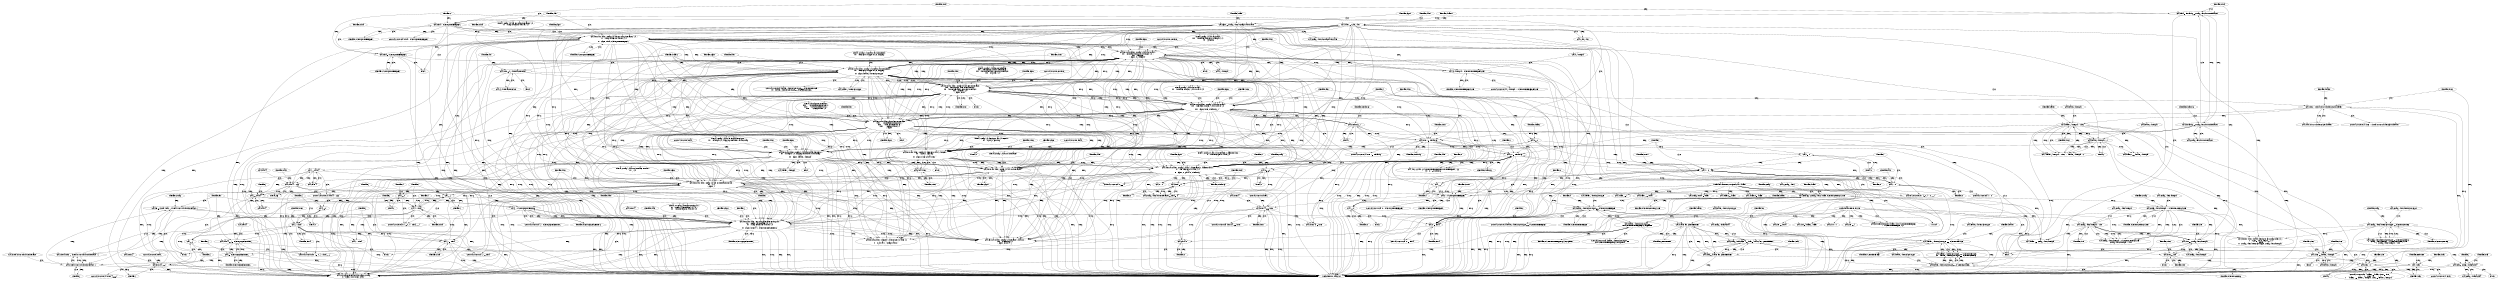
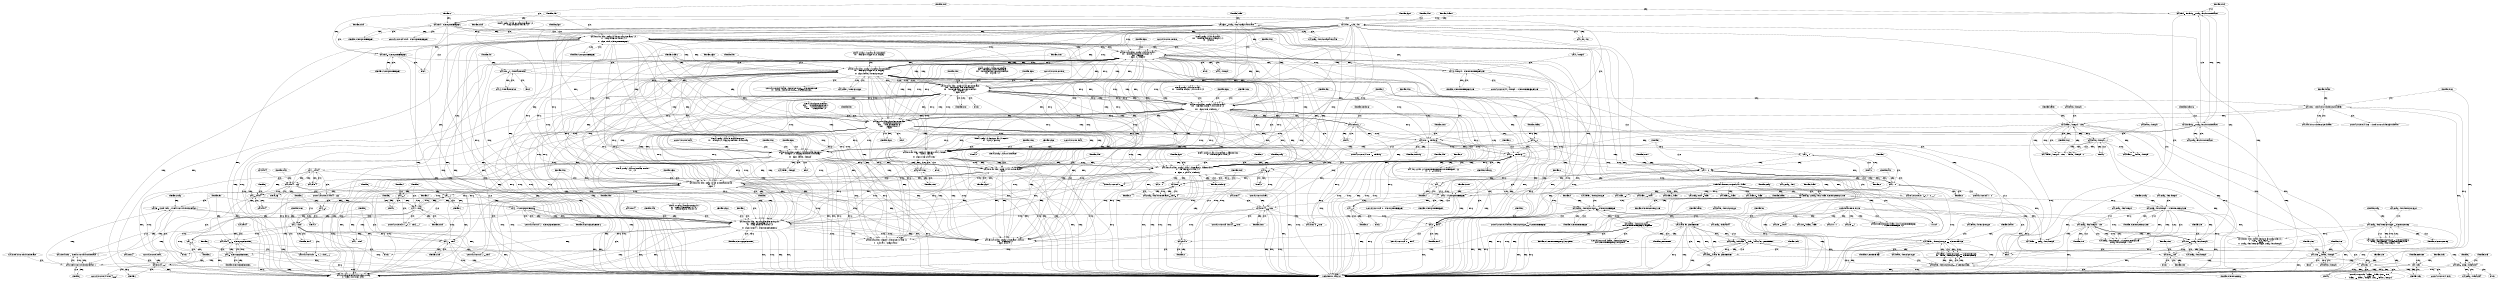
edge "(Call,config->desc.bConfigurationValue)" -> "(Call,header->bLength < 2)": now "(Call,config->desc.bConfigurationValue)" -> "(Call,cfgno = config->desc.bConfigurationValue)"
node "(Call,buffer2 - buffer)": added
edge "(Call,n >= nintf_orig)" -> "(MethodReturn,static int)": removed, label "DDG:"
